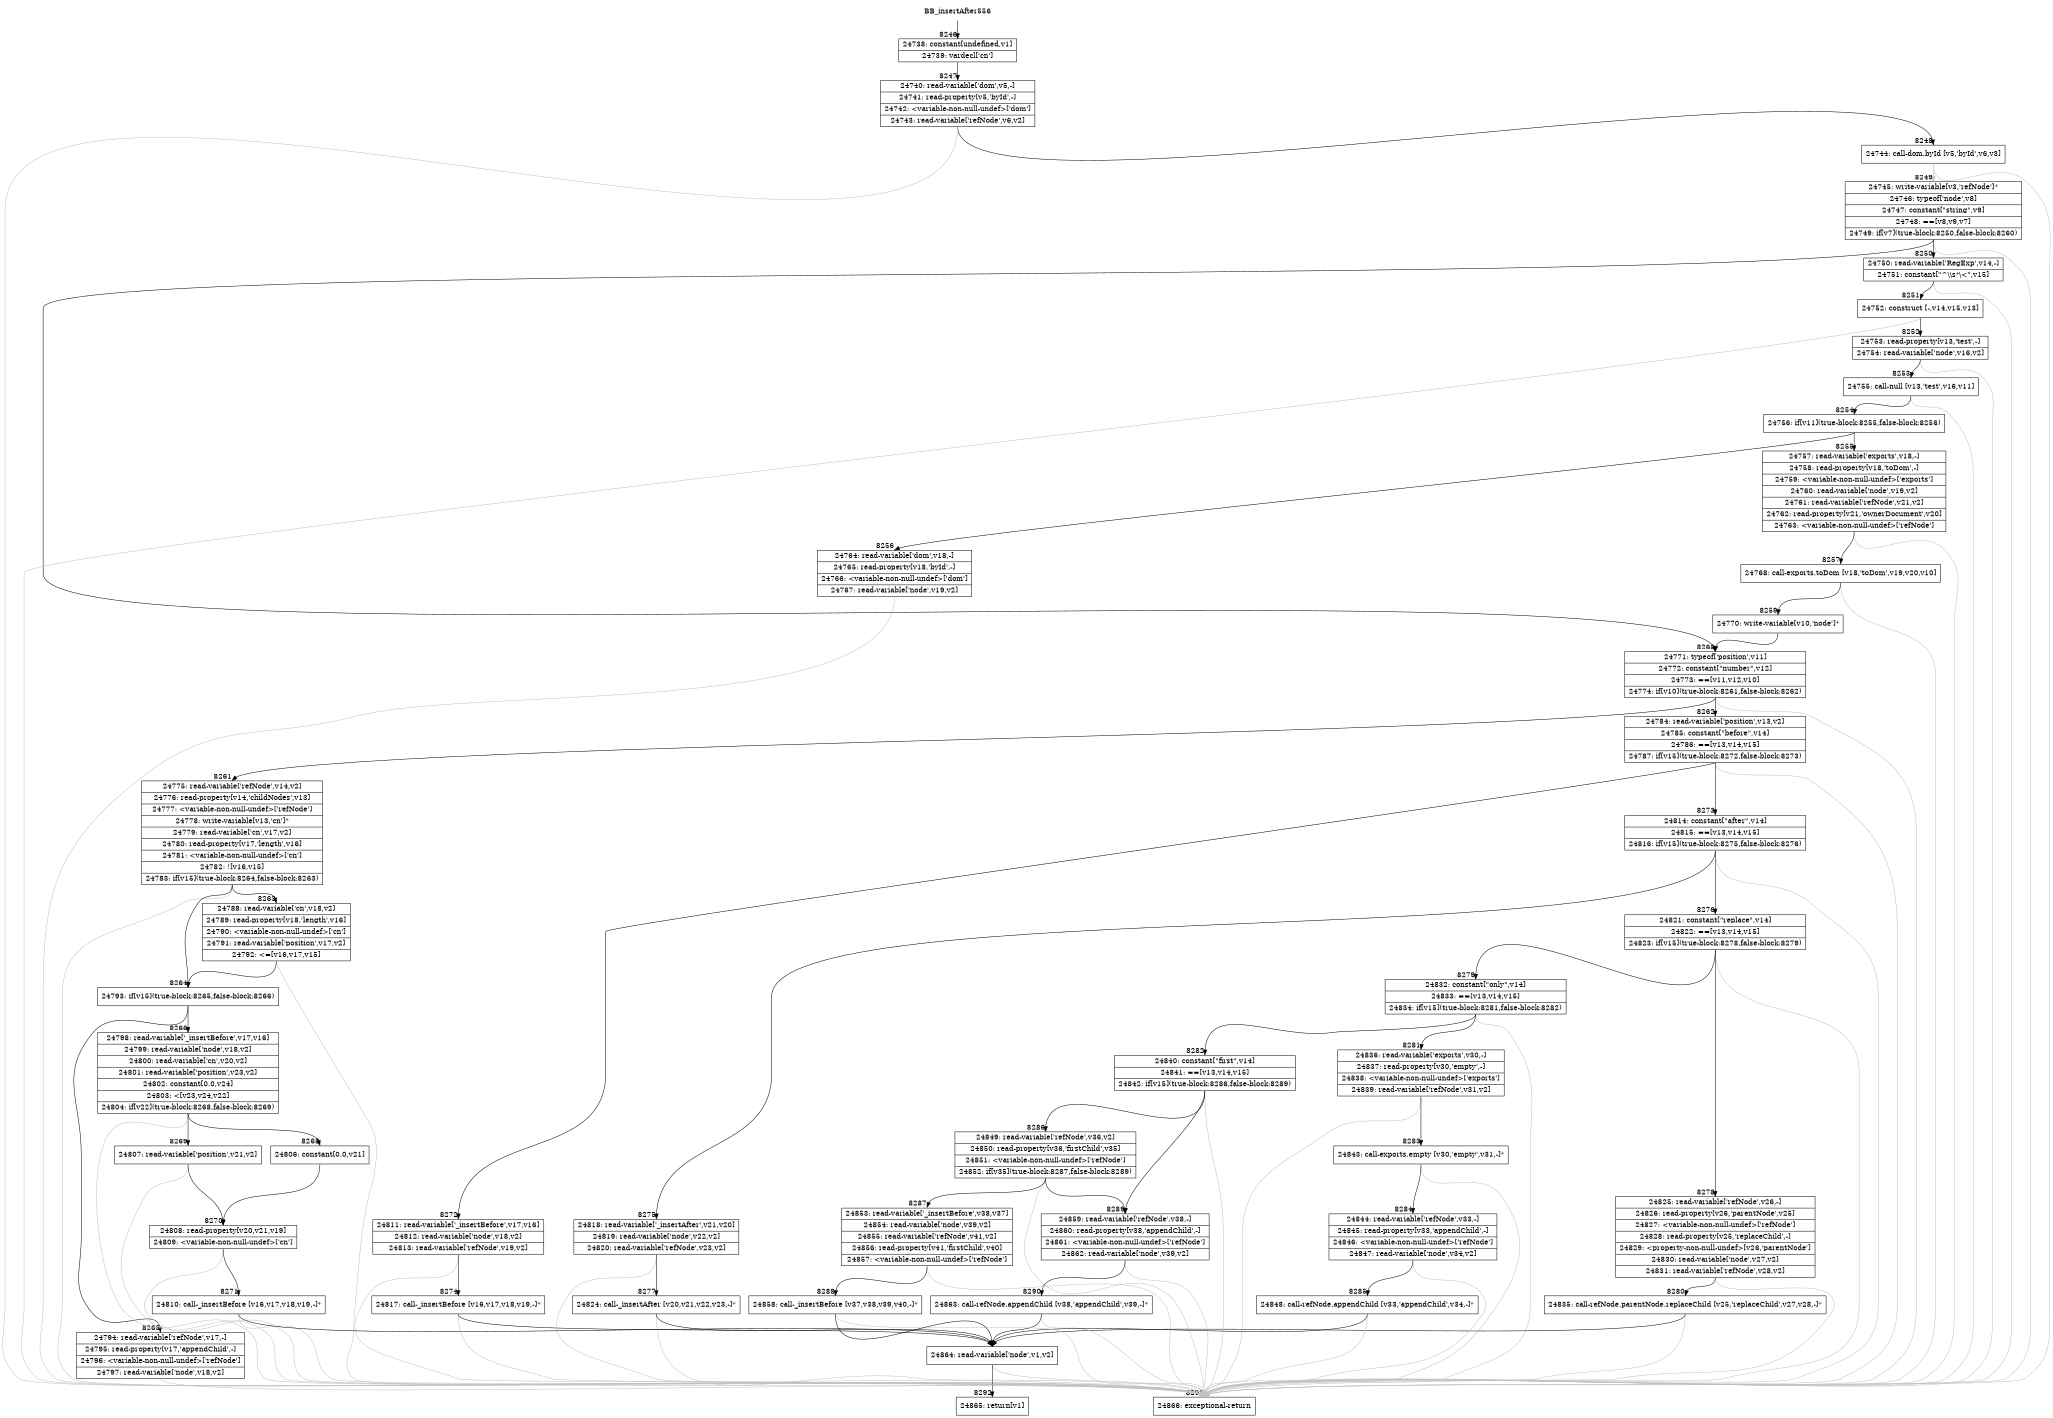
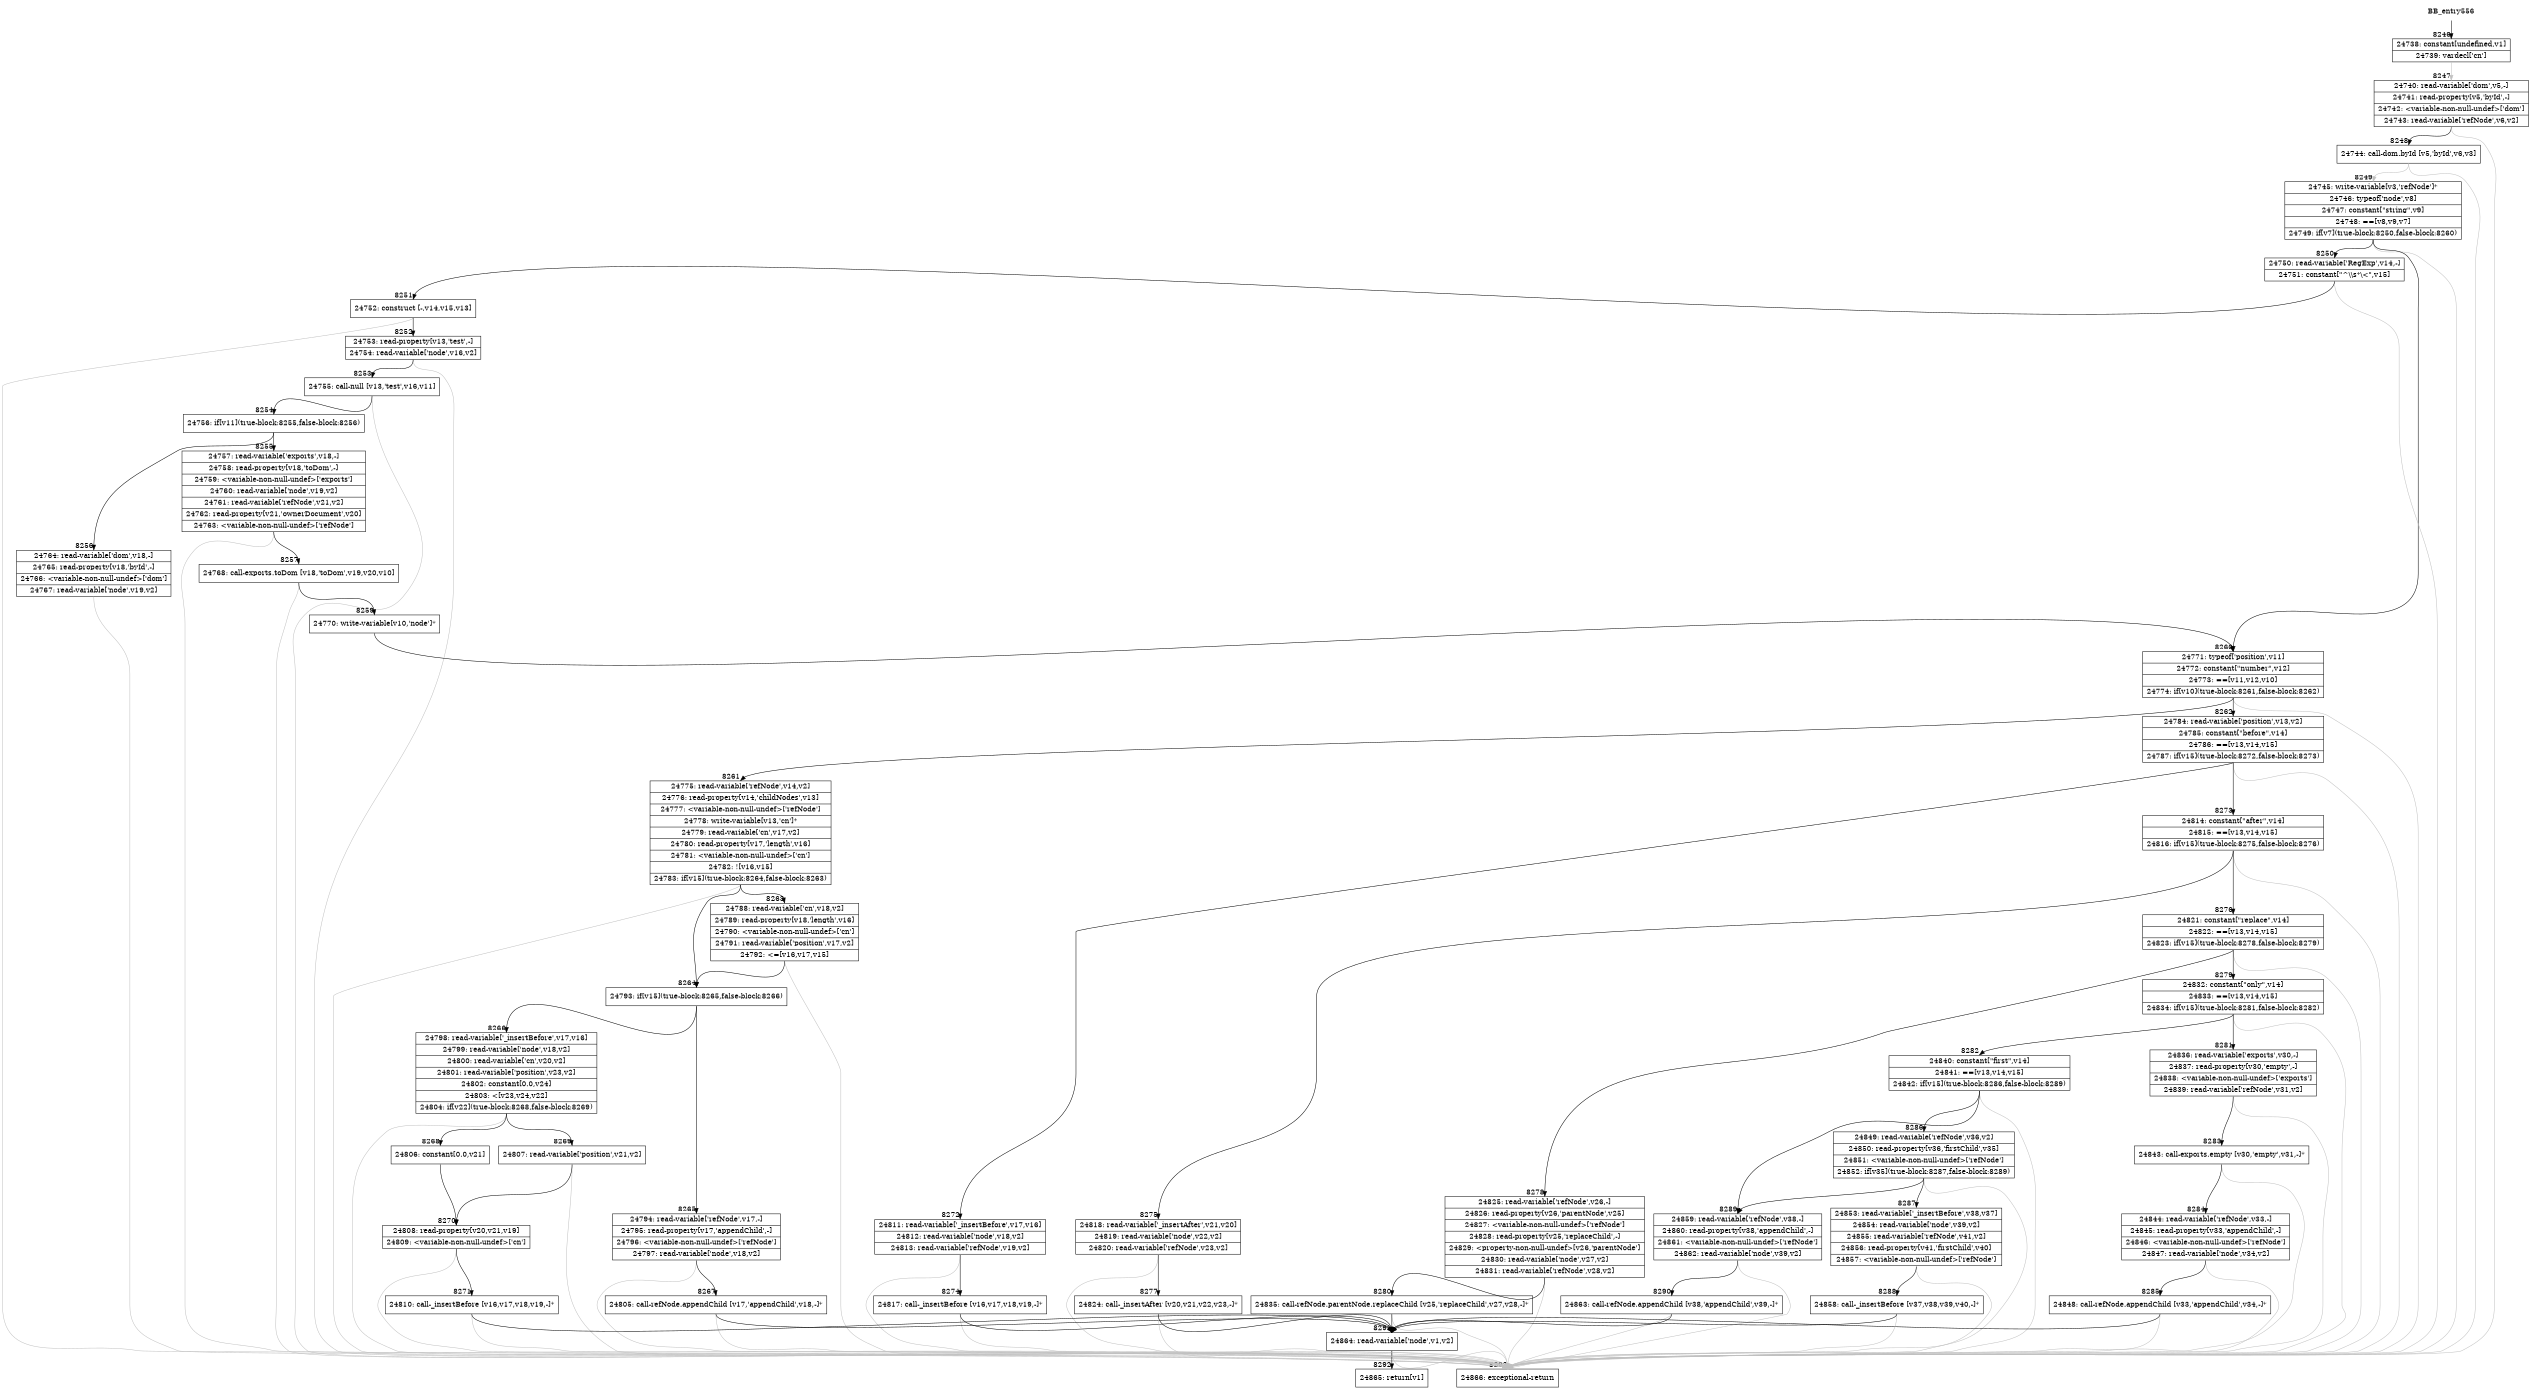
node "BB_insertAfter556": label "BB_insertAfter556" -> "BB_entry556"
edge "24738: constant[undefined,v1]" -> "24740: read-variable['dom',v5,-]": color black -> gray
node "24805: call-refNode.appendChild [v17,'appendChild',v18,-]*": added
